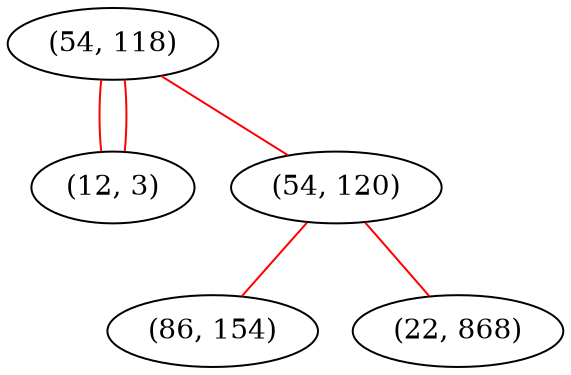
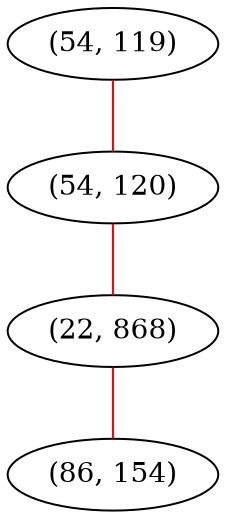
node "(54, 118)": label "(54, 118)" -> "(54, 119)"
node "(12, 3)": removed
edge "(54, 120)" -- "(86, 154)": now "(22, 868)" -- "(86, 154)"
